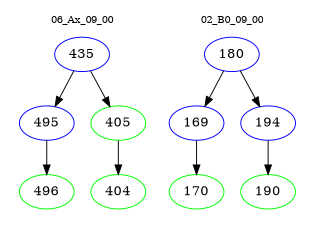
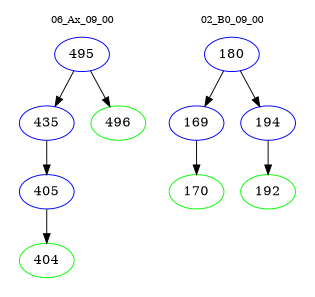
edge "435" -> "495": reversed
node "405": color green -> blue
node "190": label "190" -> "192"
